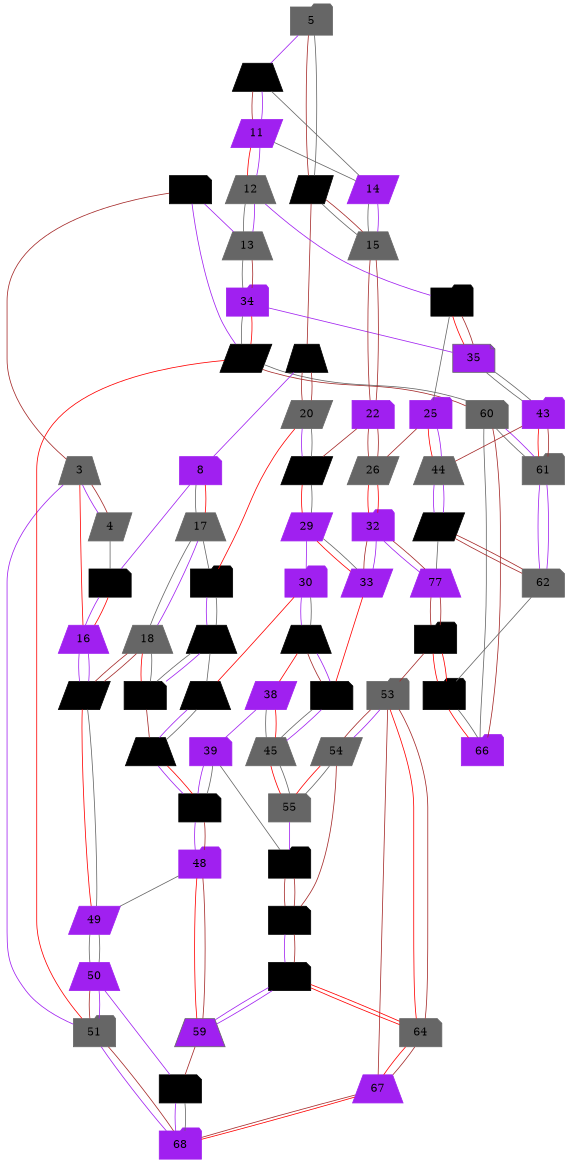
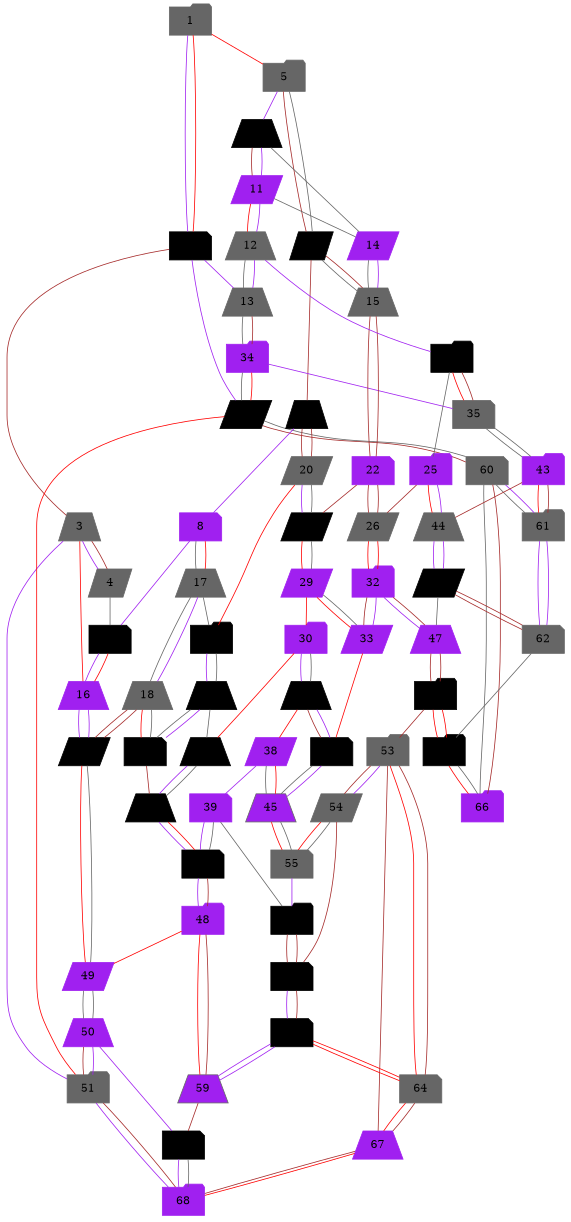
node "1": added
node "35": fillcolor purple -> gray40
edge "29" -- "30": color purple -> red
node "77": label "77" -> "47"
node "45": fillcolor gray40 -> purple
edge "48" -- "49": color gray40 -> red
